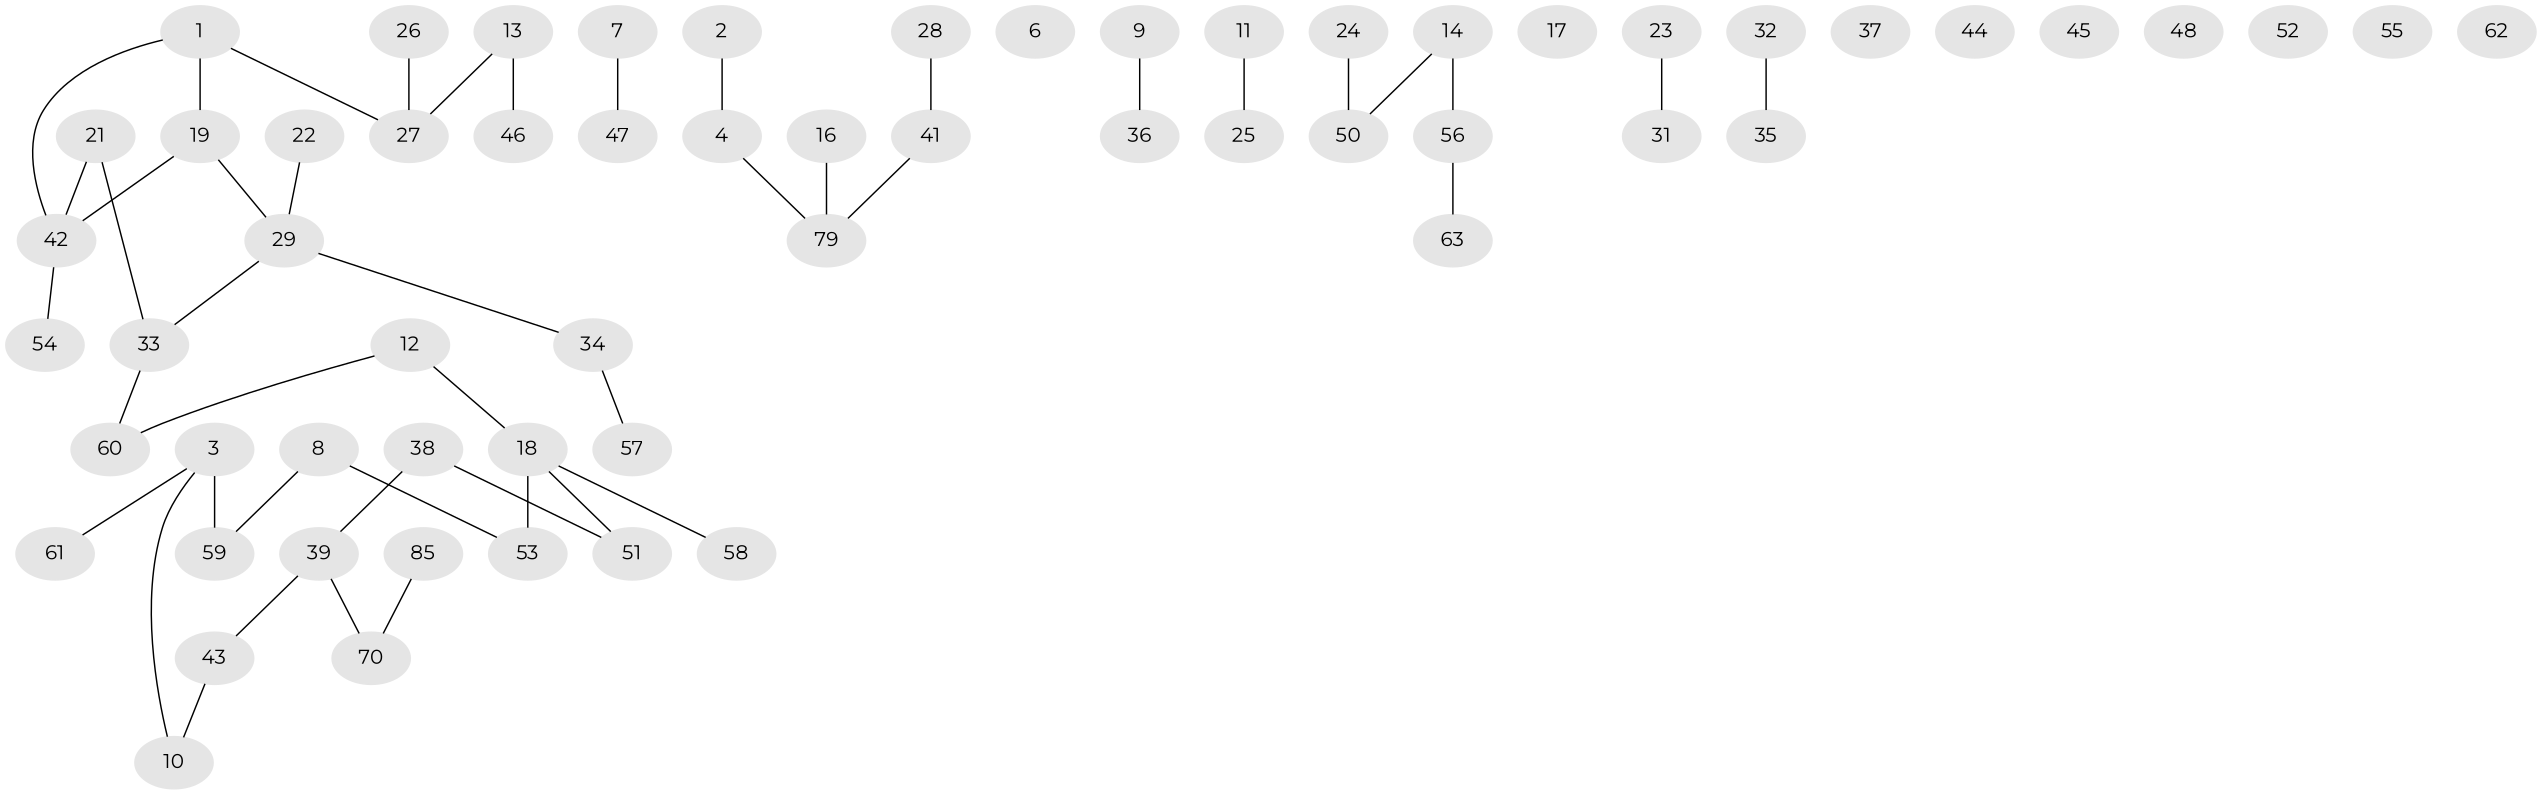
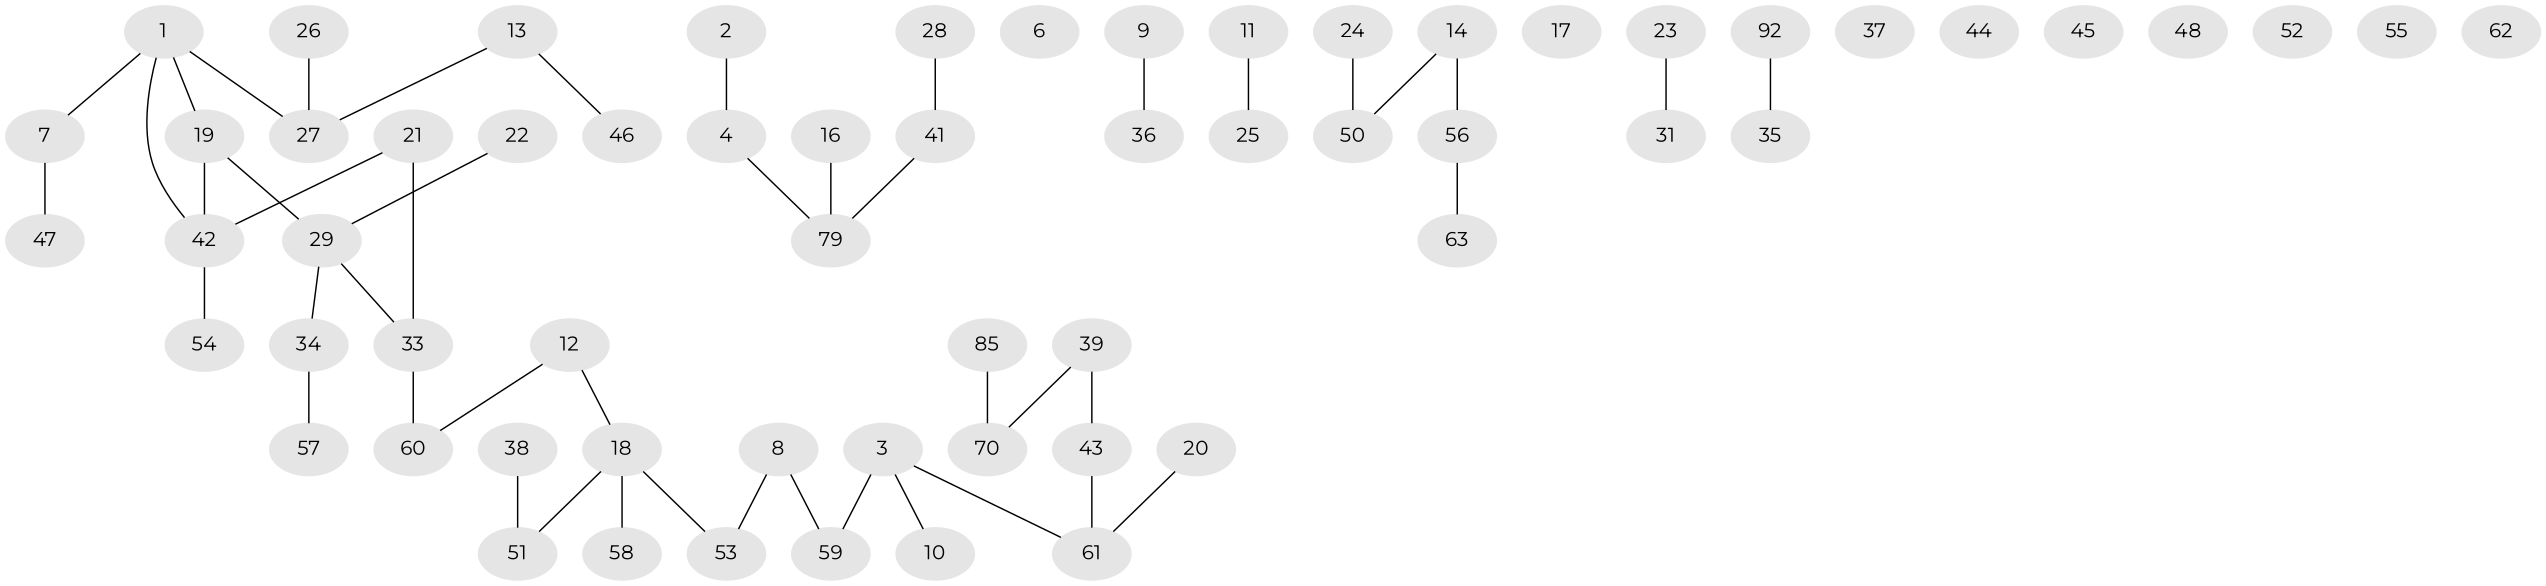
node "32": label "32" -> "92"
edge "1" -- "7": added
node "20": added
edge "38" -- "39": removed
edge "43" -- "10": now "43" -- "61"
